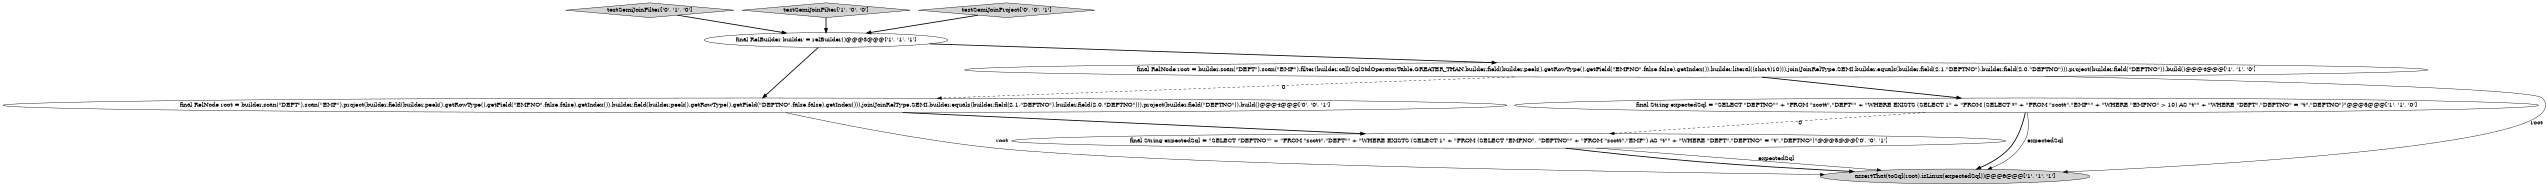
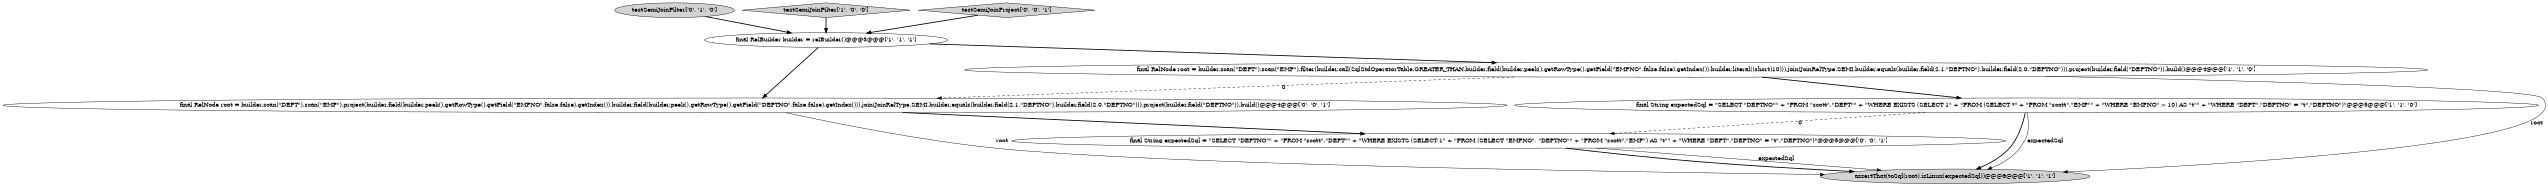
node "testSemiJoinFilter['0', '1', '0']": shape diamond -> ellipse
